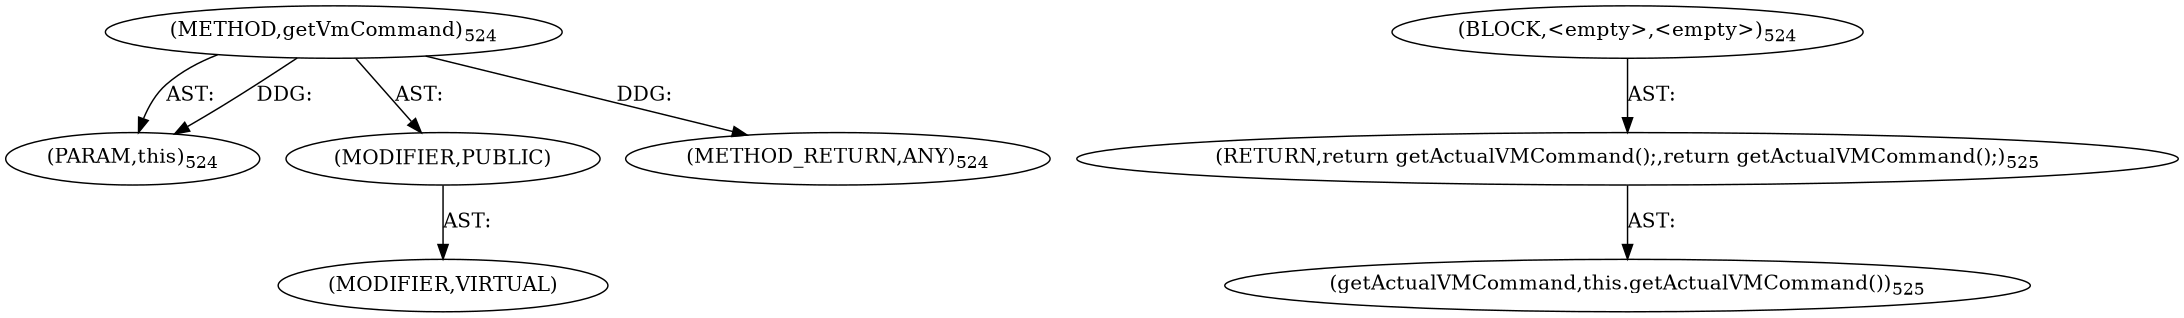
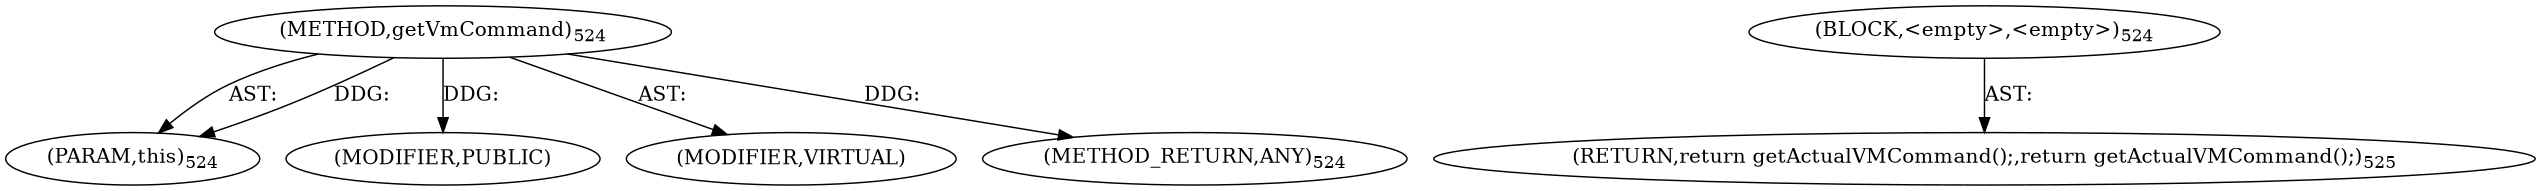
edge "(METHOD,getVmCommand)" -> "(MODIFIER,PUBLIC)": label "AST: " -> "DDG: "
edge "(MODIFIER,PUBLIC)" -> "(MODIFIER,VIRTUAL)": now "(METHOD,getVmCommand)" -> "(MODIFIER,VIRTUAL)"
node "(getActualVMCommand,this.getActualVMCommand())": removed
